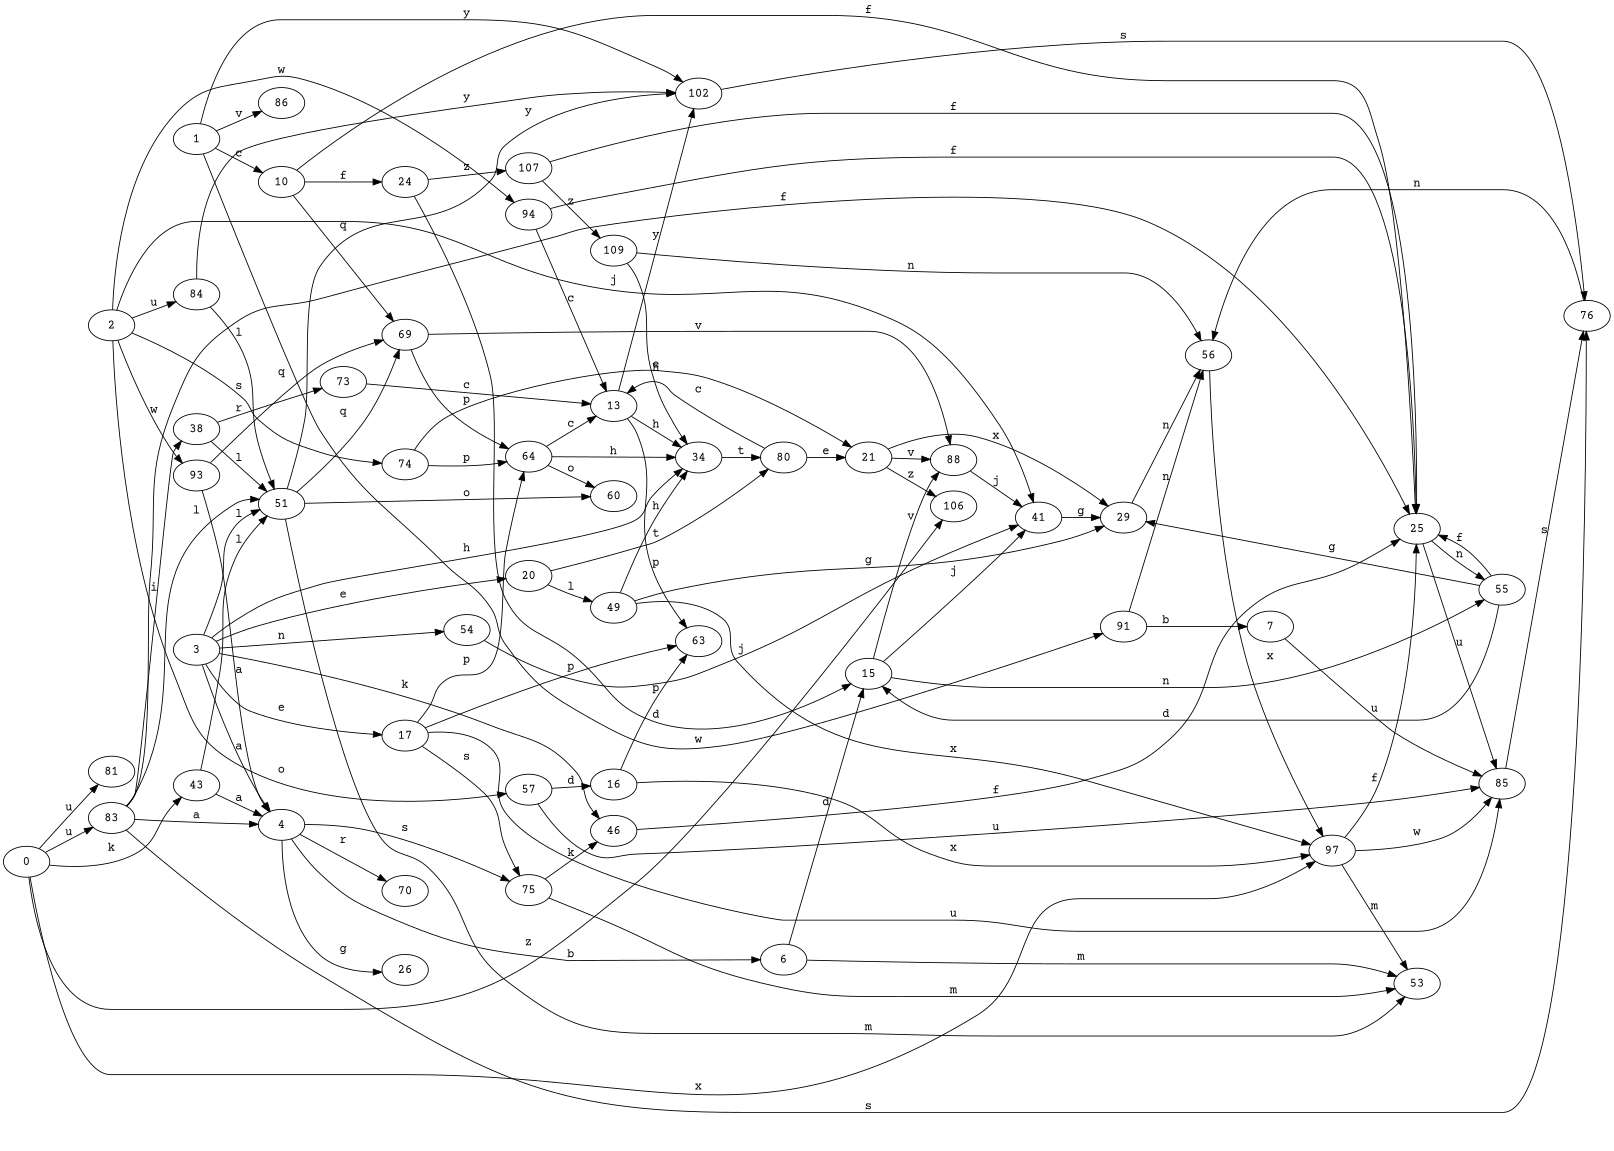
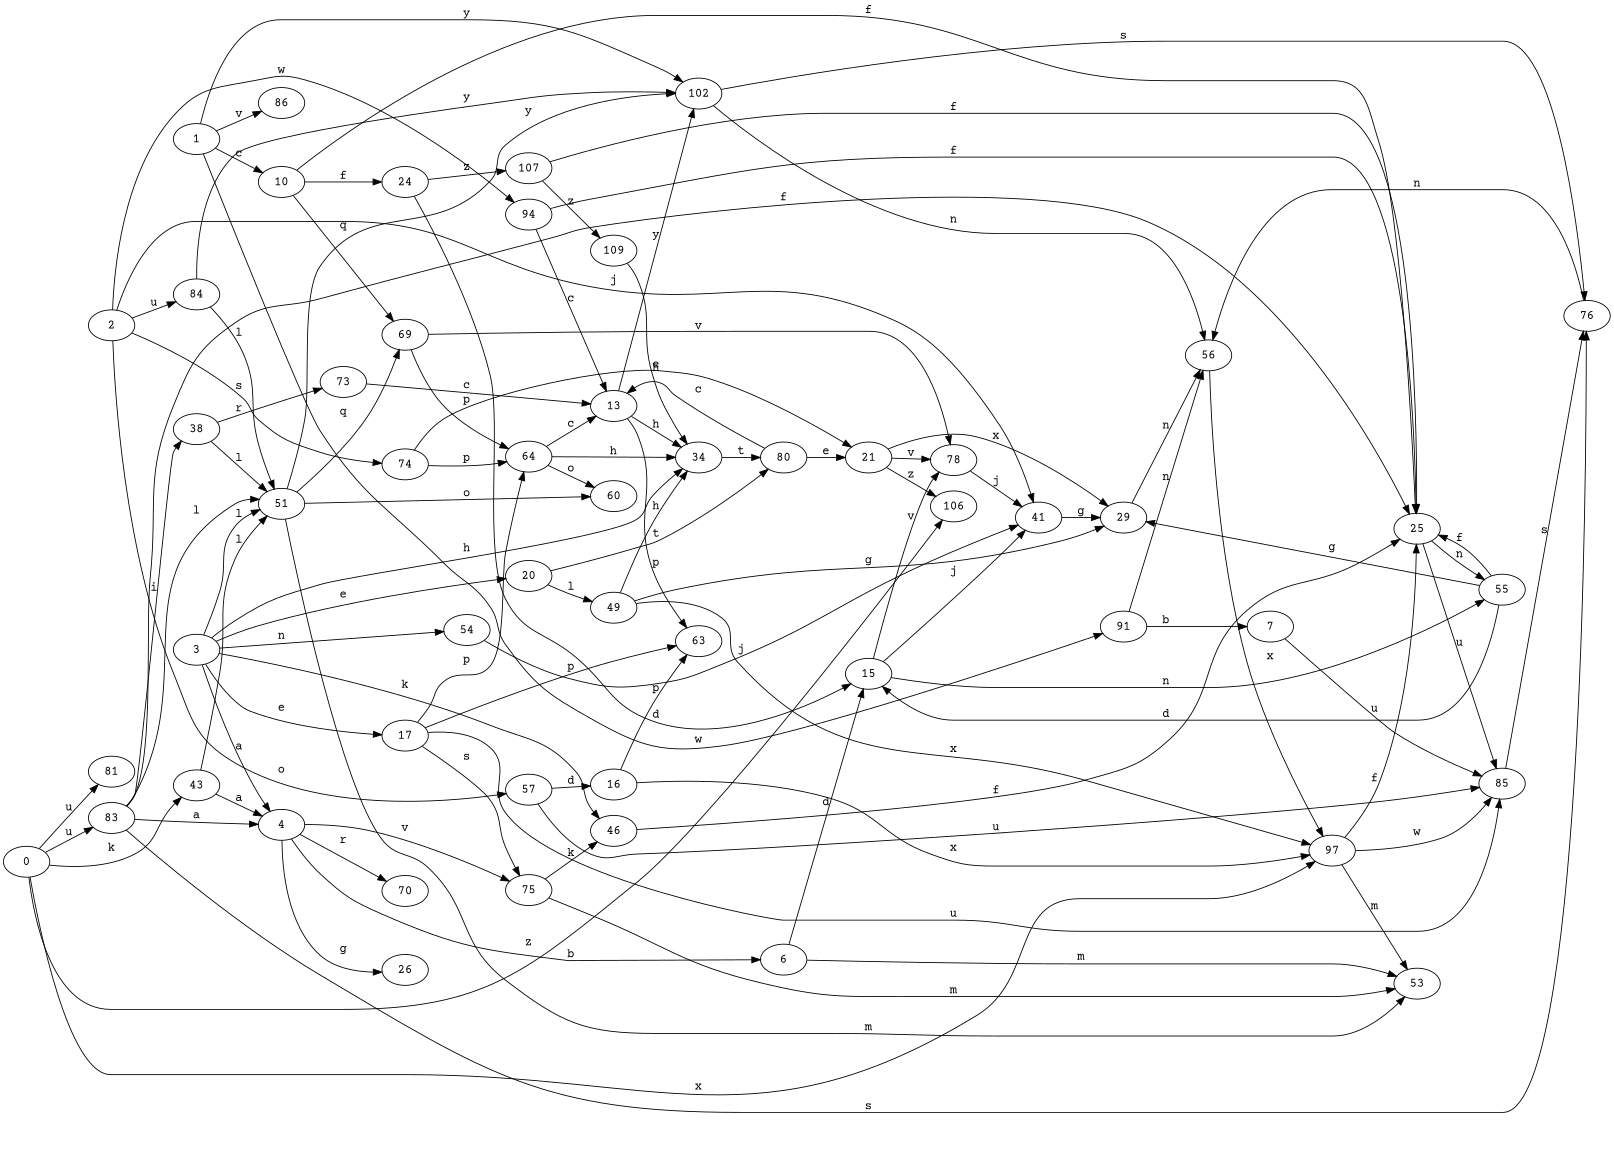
edge "109" -> "56": now "102" -> "56"
node "88": label "88" -> "78"
node "93": removed
edge "4" -> "75": label "s" -> "v"
